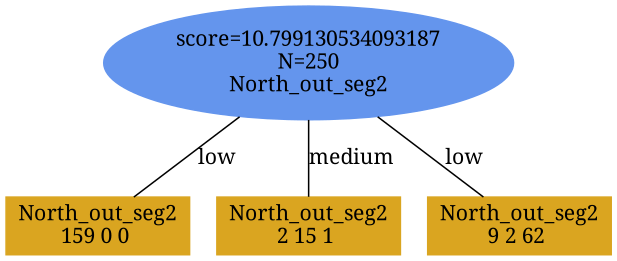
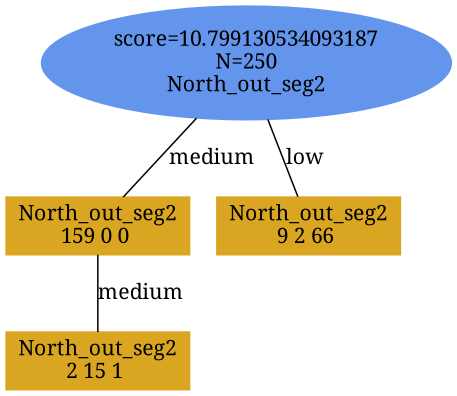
edge "score=10.799130534093187 N=250 North_out_seg2" -- "North_out_seg2 159 0 0": label "low" -> "medium"
edge "score=10.799130534093187 N=250 North_out_seg2" -- "North_out_seg2 2 15 1": now "North_out_seg2 159 0 0" -- "North_out_seg2 2 15 1"
node "North_out_seg2 9 2 62": label "North_out_seg2 9 2 62" -> "North_out_seg2 9 2 66"
